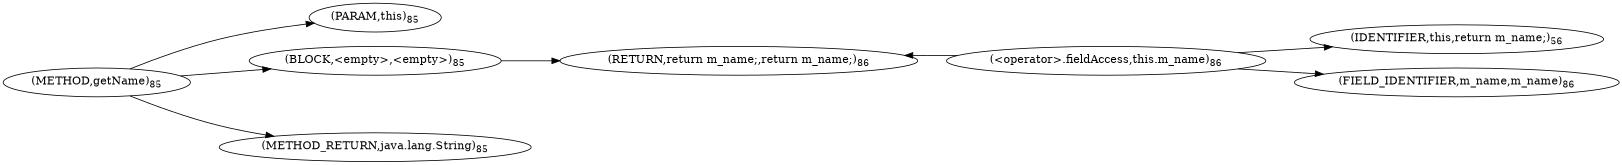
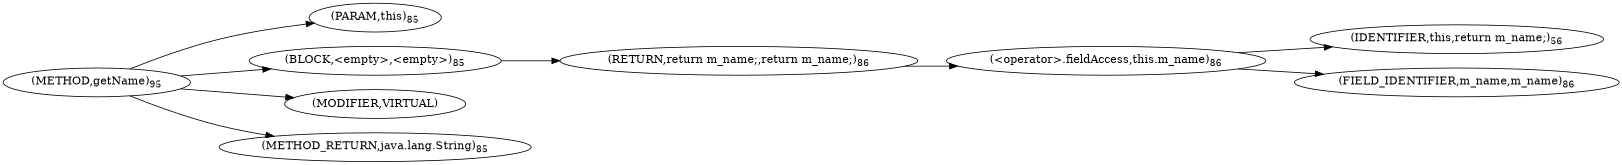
edge "(<operator>.fieldAccess,this.m_name)" -> "(RETURN,return m_name;,return m_name;)": reversed
node "(METHOD,getName)": text "85" -> "95"
node "(MODIFIER,VIRTUAL)": added
